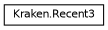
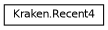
node "Kraken.Recent3": label "Kraken.Recent3" -> "Kraken.Recent4"
